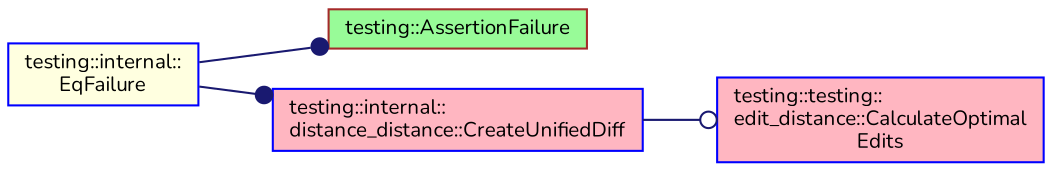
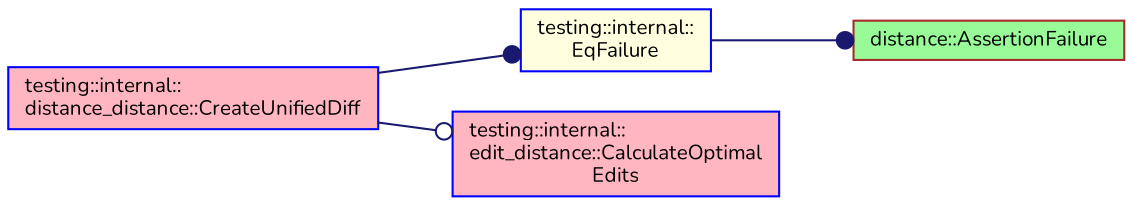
node "testing::AssertionFailure": label "testing::AssertionFailure" -> "distance::AssertionFailure"
edge "testing::internal:: EqFailure" -> "testing::internal:: distance_distance::CreateUnifiedDiff": reversed
node "testing::testing:: edit_distance::CalculateOptimal Edits": label "testing::testing:: edit_distance::CalculateOptimal Edits" -> "testing::internal:: edit_distance::CalculateOptimal Edits"
